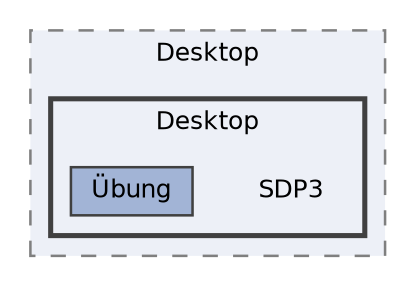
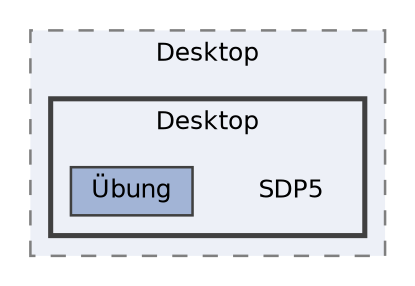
node "SDP3": label "SDP3" -> "SDP5"
